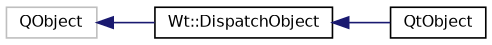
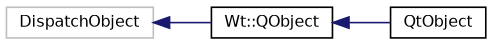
node "QObject": label "QObject" -> "DispatchObject"
node "Wt::DispatchObject": label "Wt::DispatchObject" -> "Wt::QObject"
